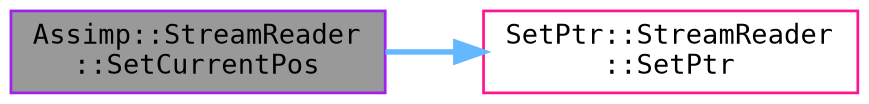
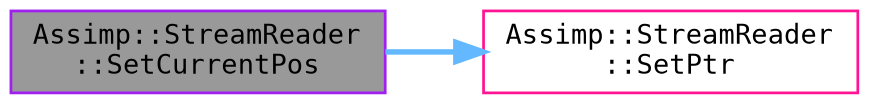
node "SetPtr::StreamReader ::SetPtr": label "SetPtr::StreamReader ::SetPtr" -> "Assimp::StreamReader ::SetPtr"
